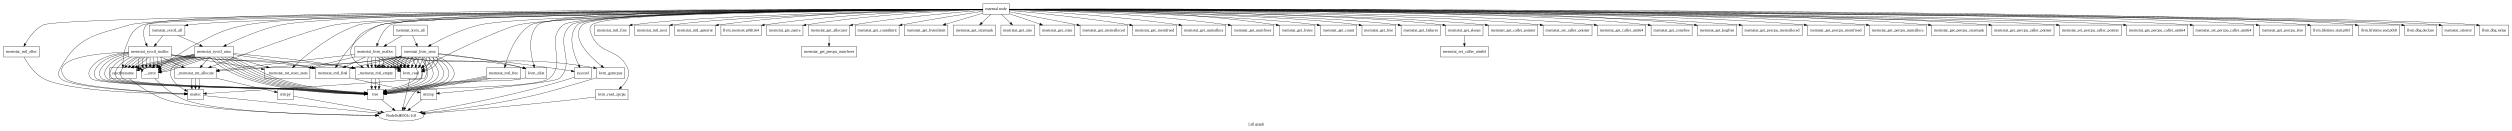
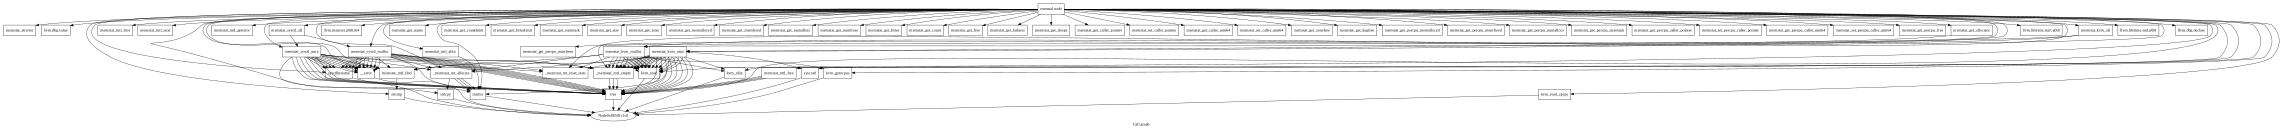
edge "external node" -> "memstat_kvm_all": added
edge "external node" -> "strlcpy": added
edge "memstat_get_sleeps" -> "memstat_set_caller_uint64": now "external node" -> "memstat_set_caller_uint64"
